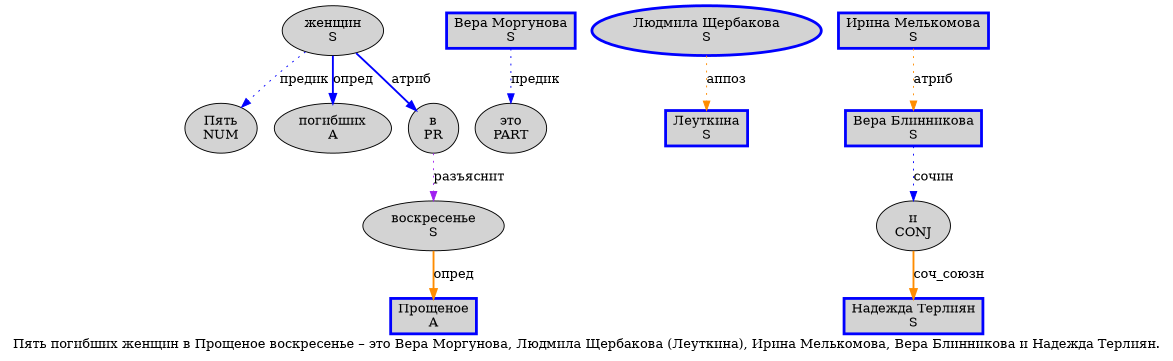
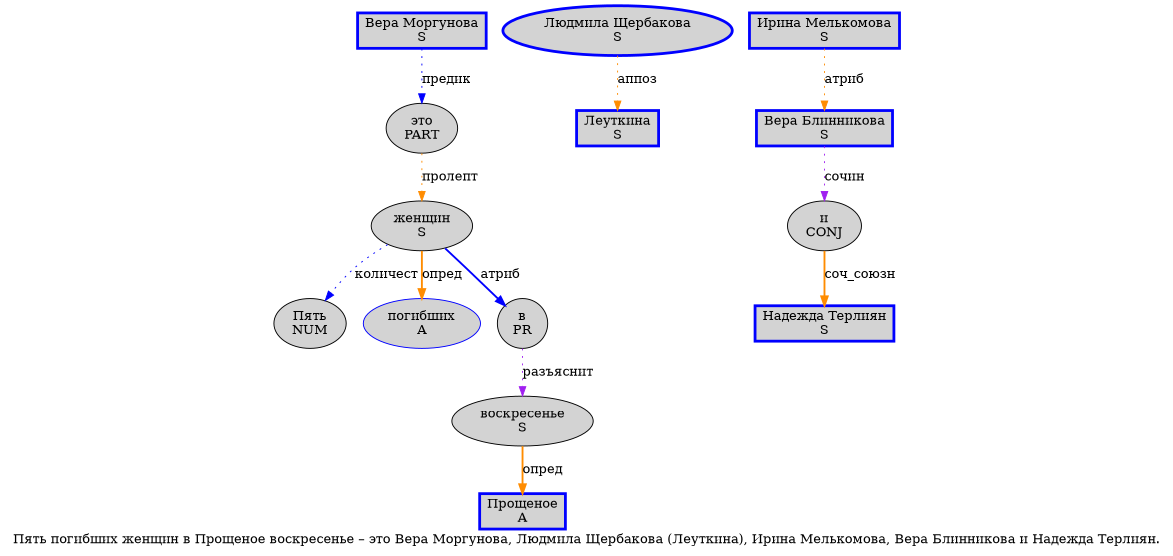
edge "женщин S" -> "погибших A": color blue -> darkorange
edge "женщин S" -> "Пять NUM": label "предик" -> "количест"
node "погибших A": color black -> blue
edge "Вера Блинникова S" -> "и CONJ": color blue -> purple
edge "это PART" -> "женщин S": added, label "пролепт"
